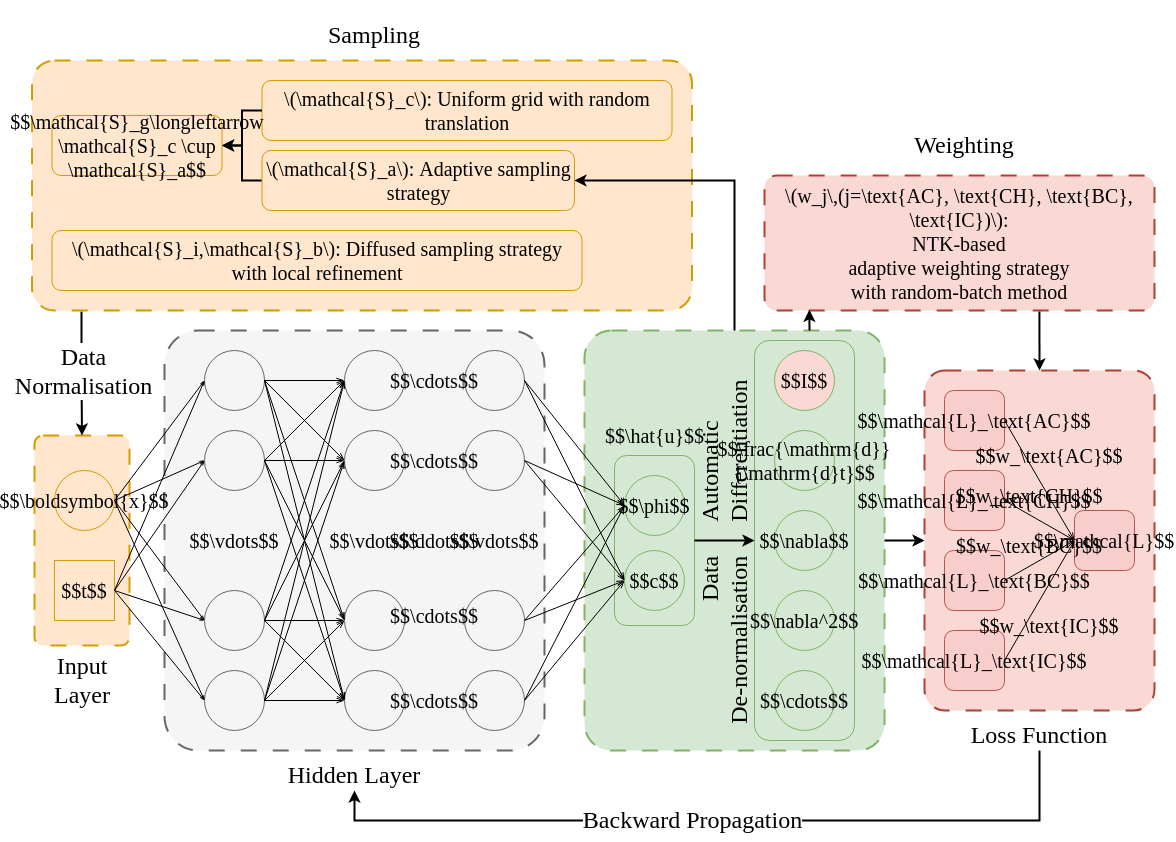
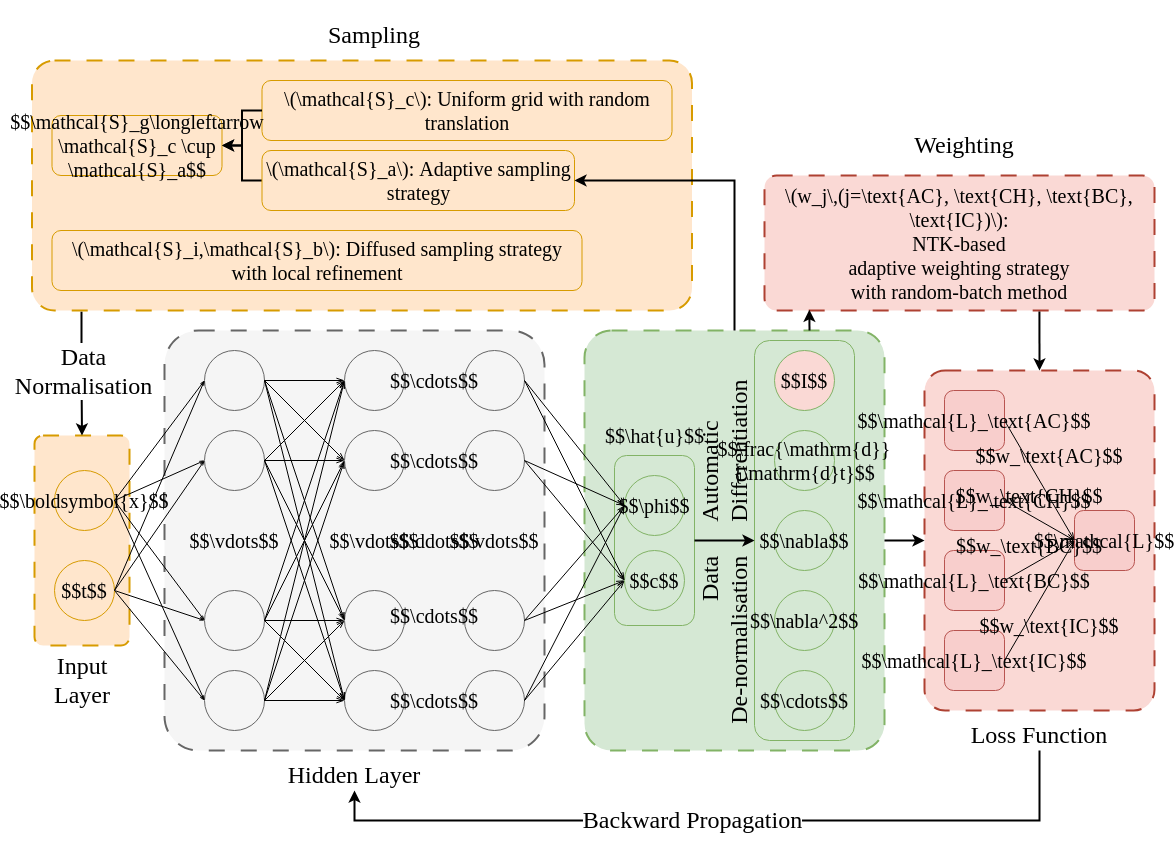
node "$$t$$": shape rectangle -> ellipse
